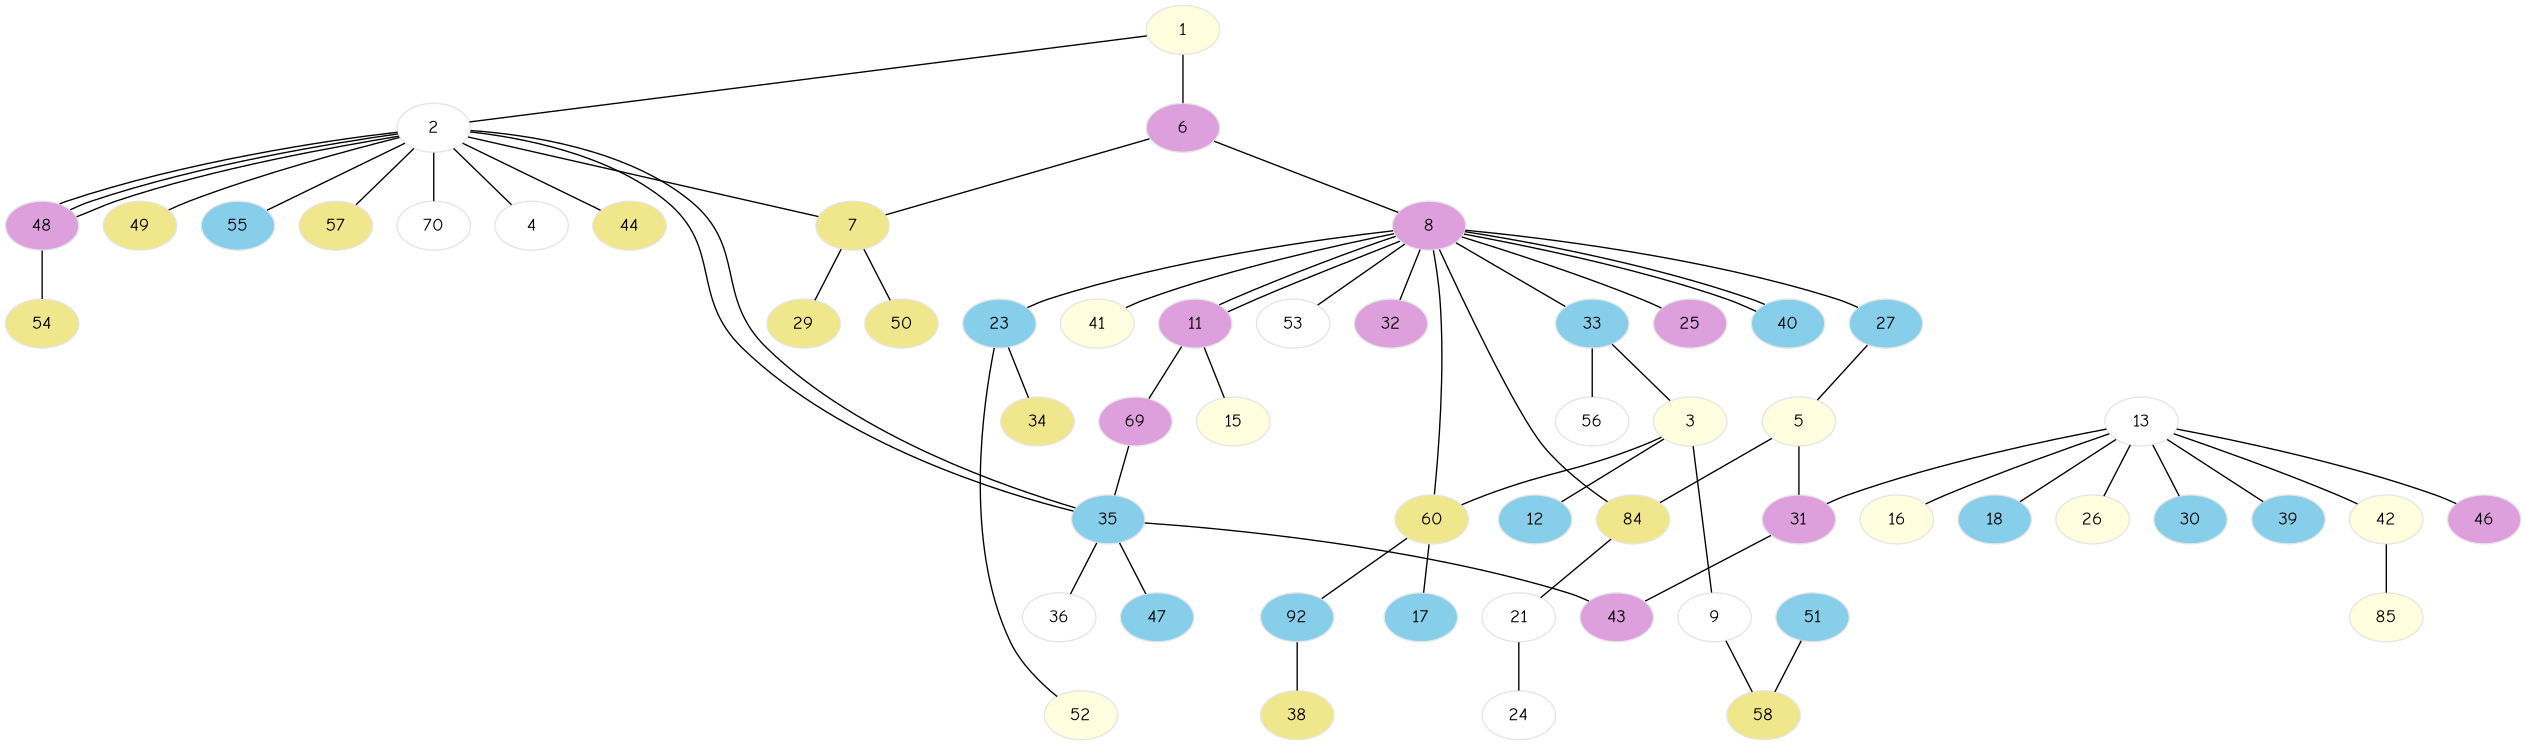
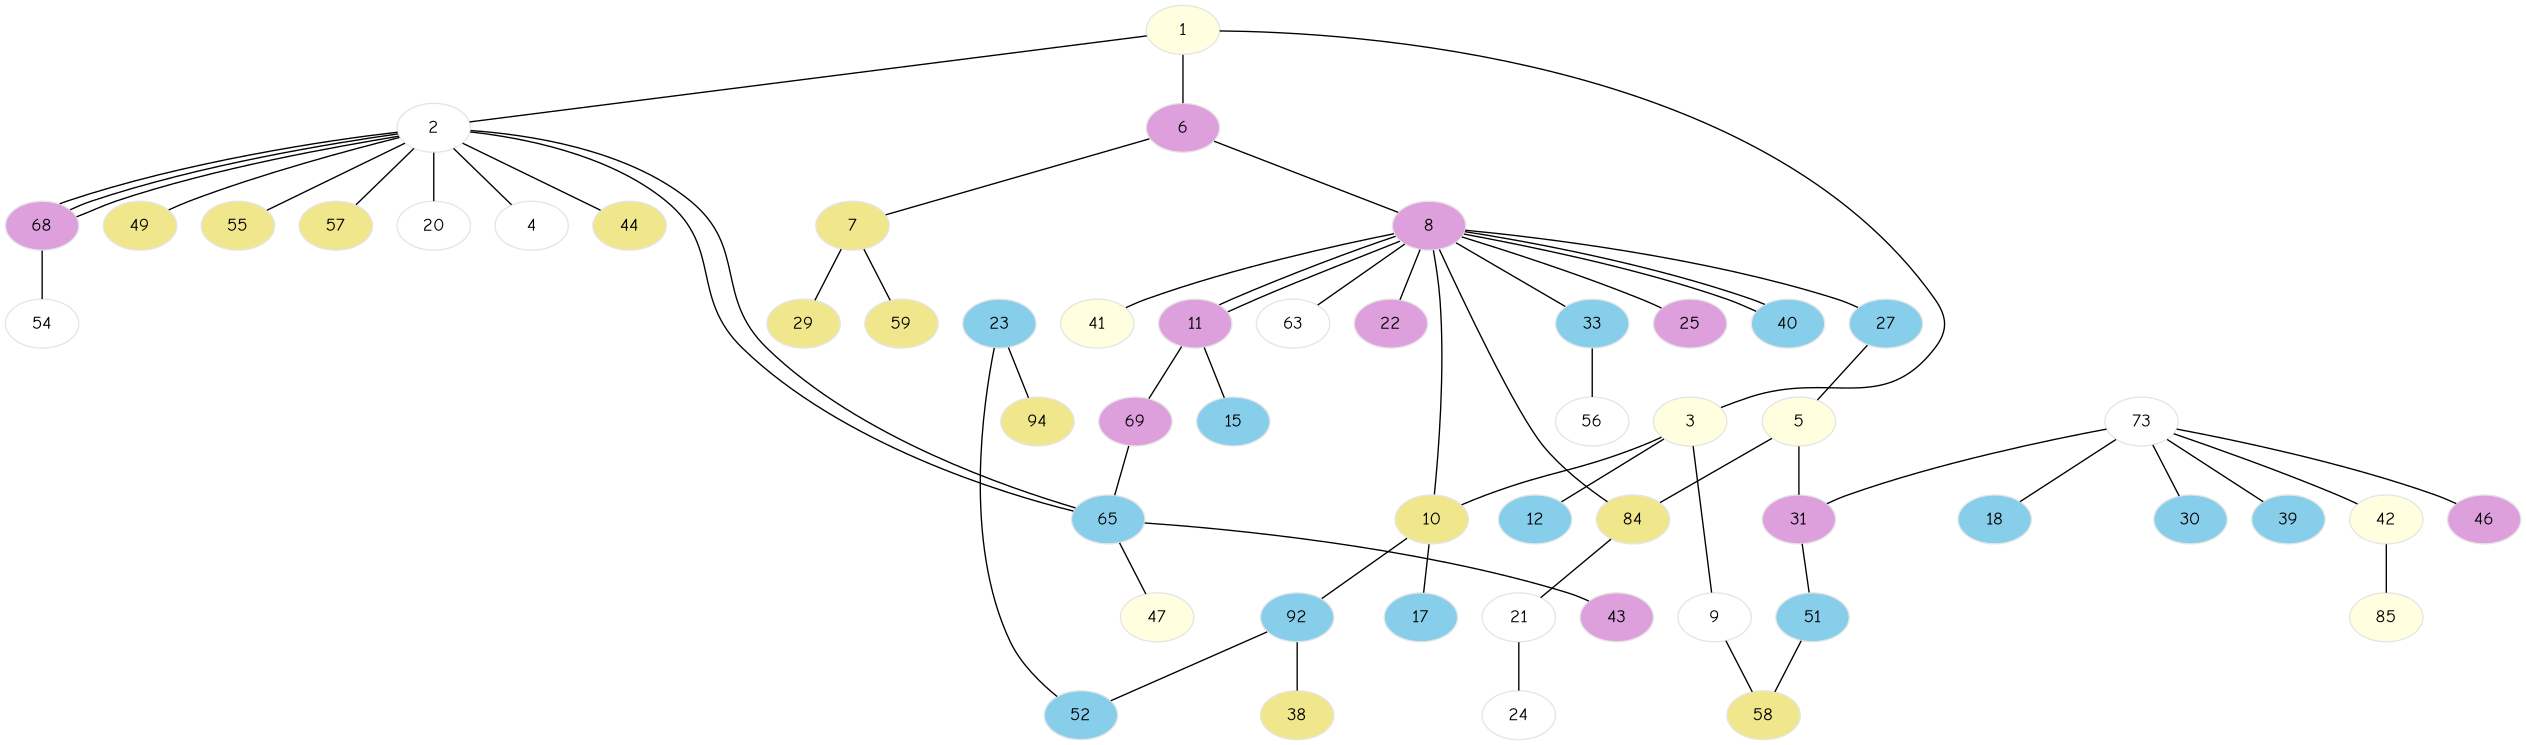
edge "2" -- "7": removed
node "48": label "48" -> "68"
node "55": fillcolor skyblue -> khaki
node "70": label "70" -> "20"
edge "8" -- "23": removed
node "54": fillcolor khaki -> white
node "50": label "50" -> "59"
node "53": label "53" -> "63"
node "32": label "32" -> "22"
edge "33" -- "3": now "1" -- "3"
node "34": label "34" -> "94"
node "15": fillcolor lightyellow -> skyblue
node "13": label "13" -> "73"
node "35": label "35" -> "65"
node "60": label "60" -> "10"
node "16": removed
node "26": removed
edge "31" -- "43": now "31" -- "51"
node "36": removed
node "47": fillcolor skyblue -> lightyellow
edge "92" -- "52": added
node "52": fillcolor lightyellow -> skyblue
